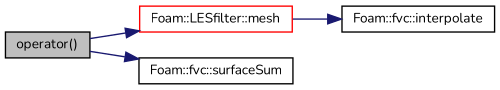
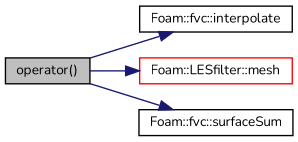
edge "Foam::LESfilter::mesh" -> "Foam::fvc::interpolate": now "operator()" -> "Foam::fvc::interpolate"
